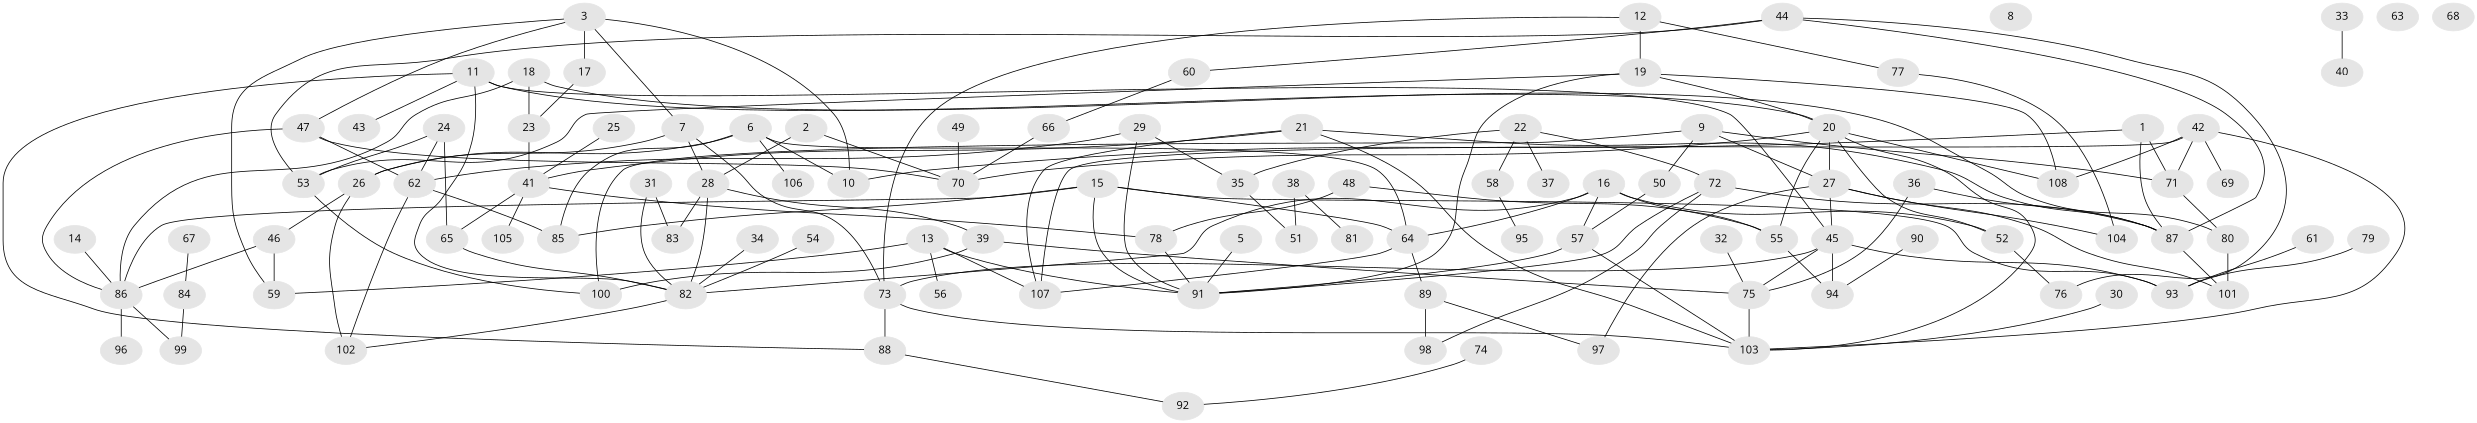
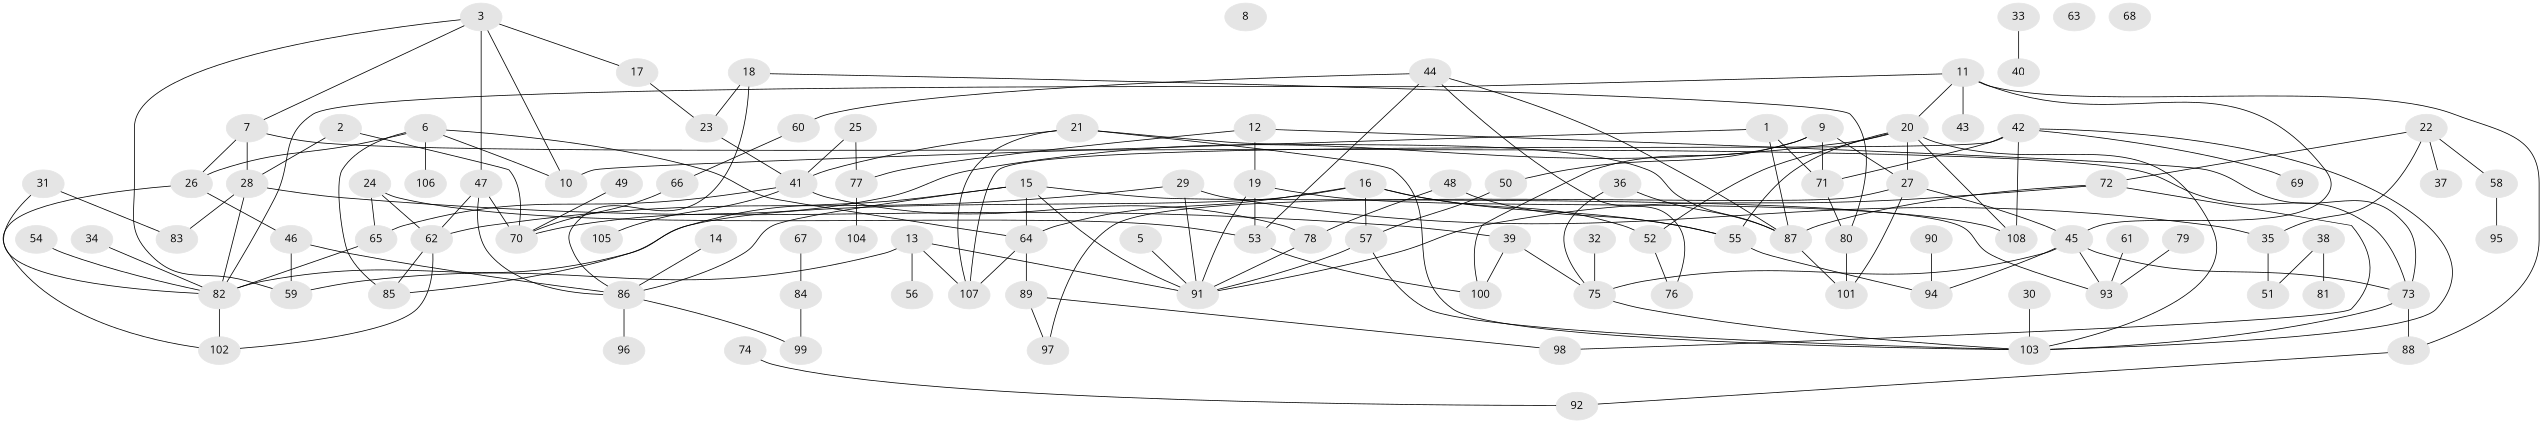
edge "19" -- "20": removed
edge "25" -- "77": added
edge "27" -- "104": removed
